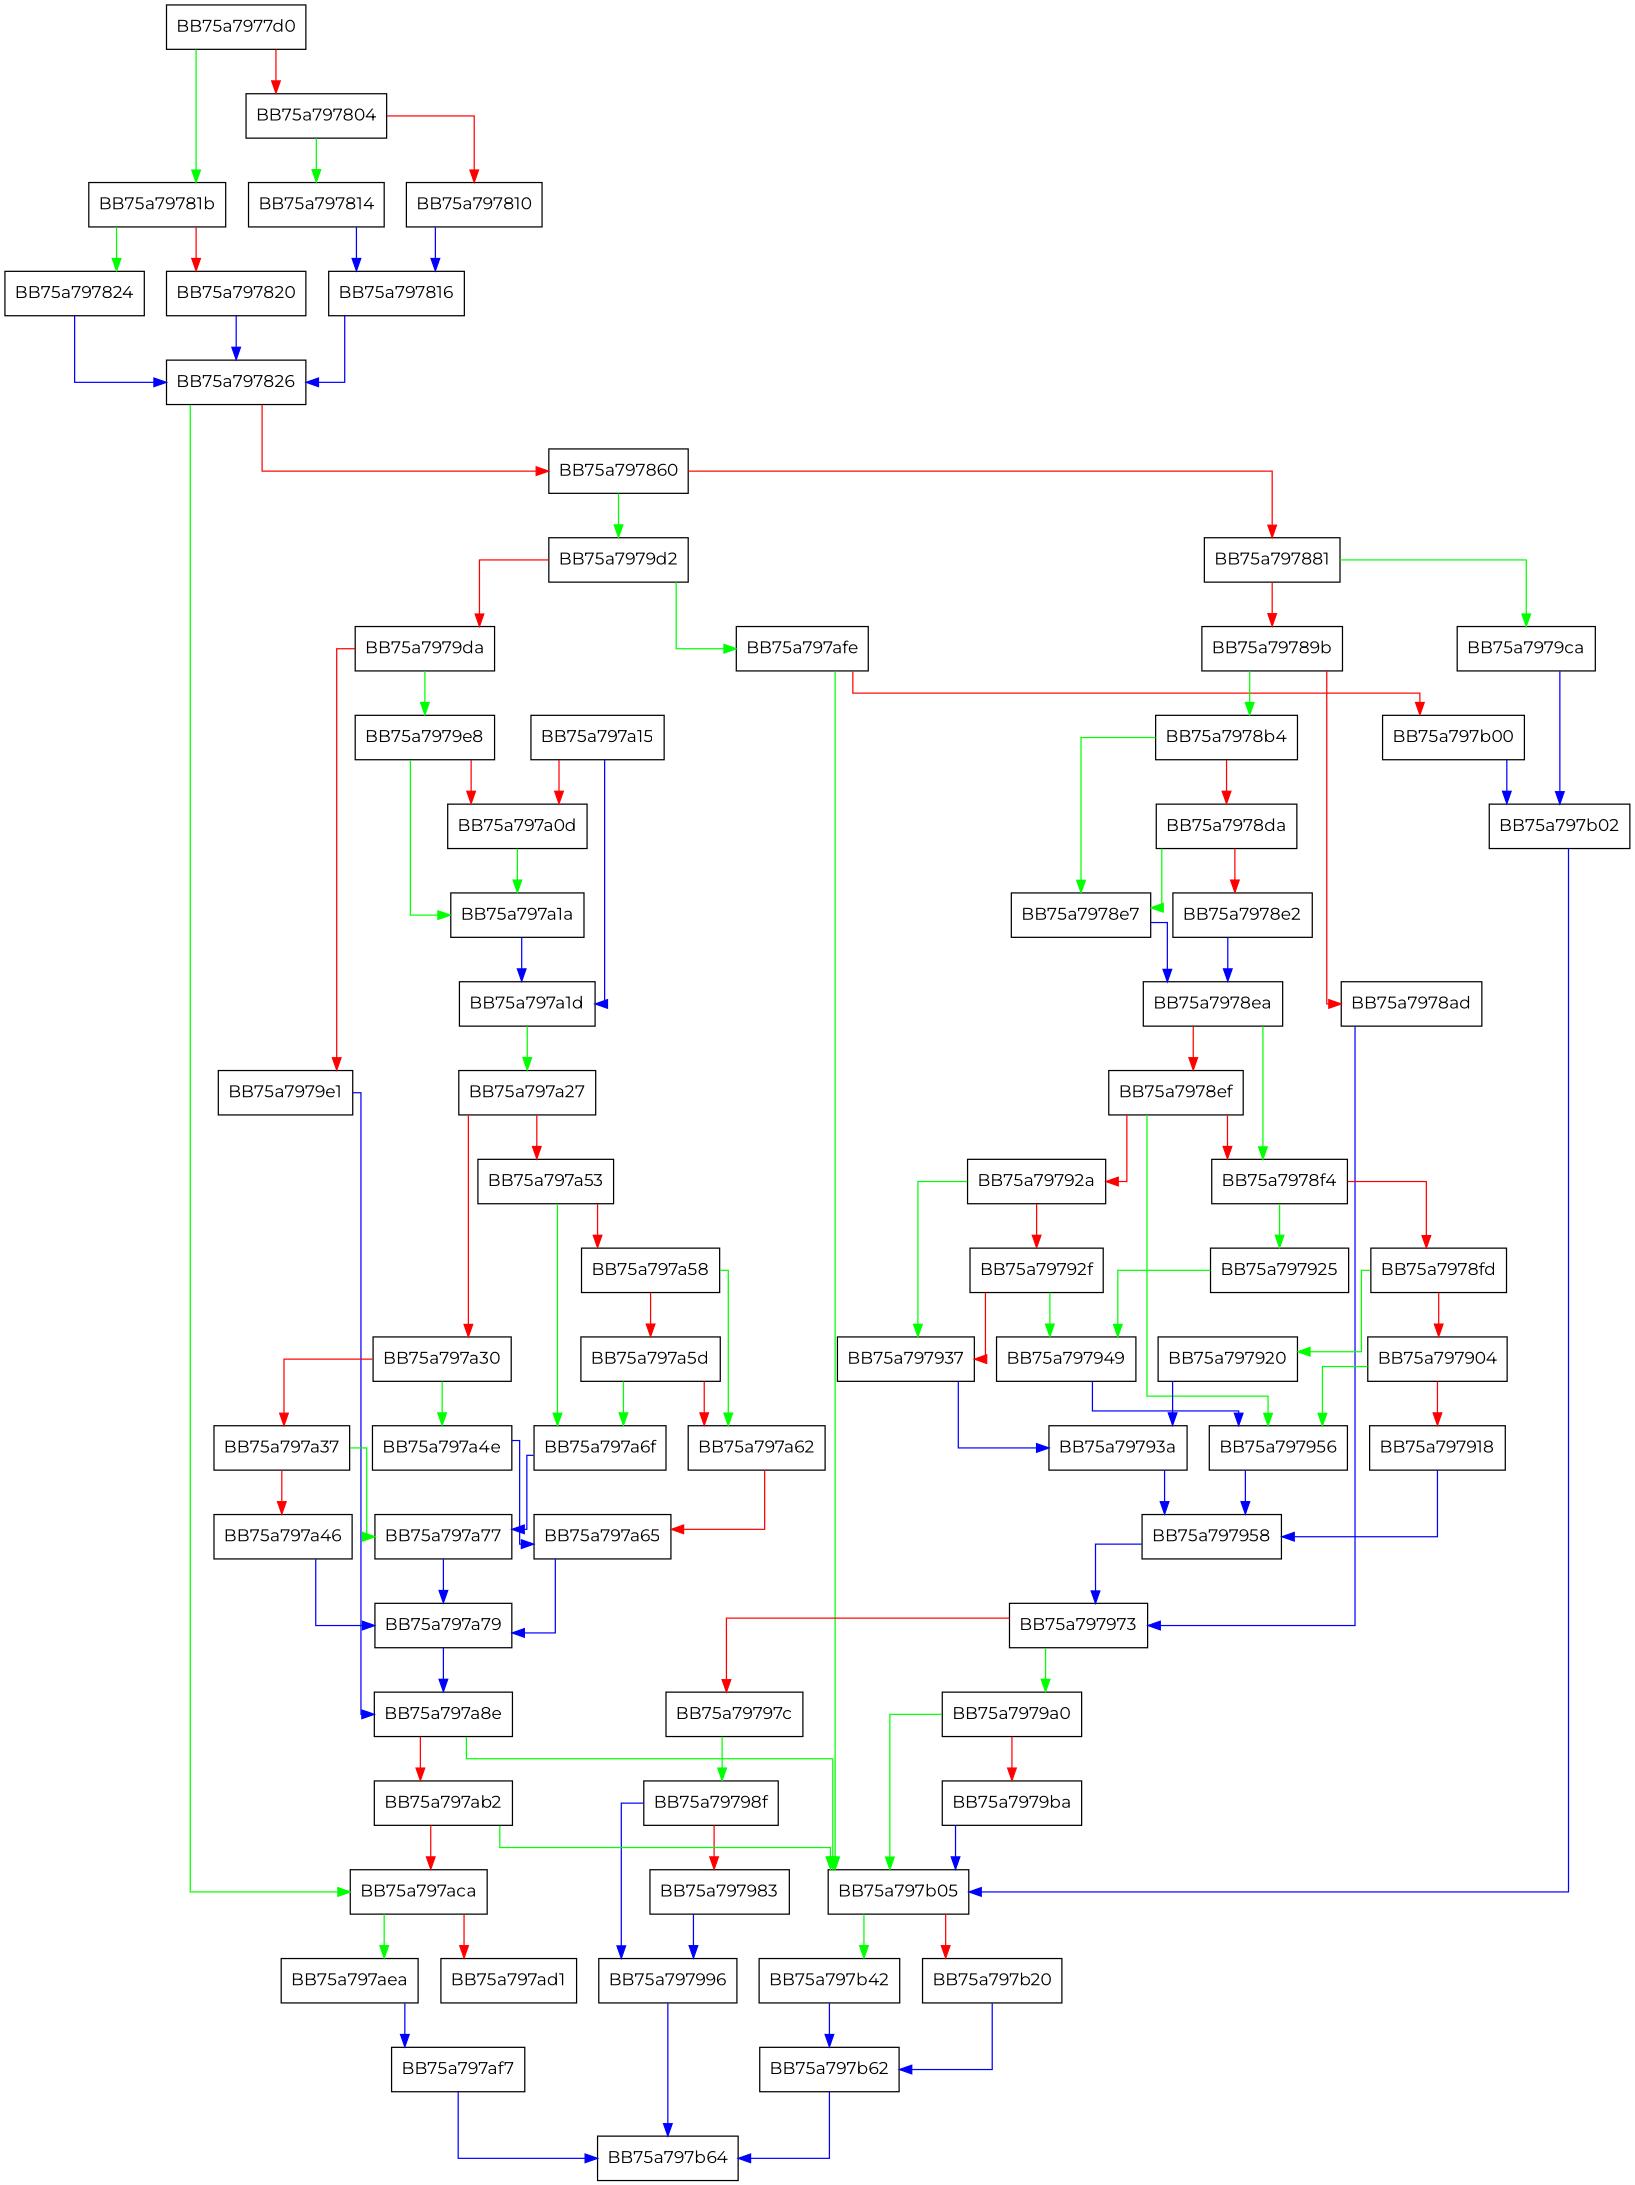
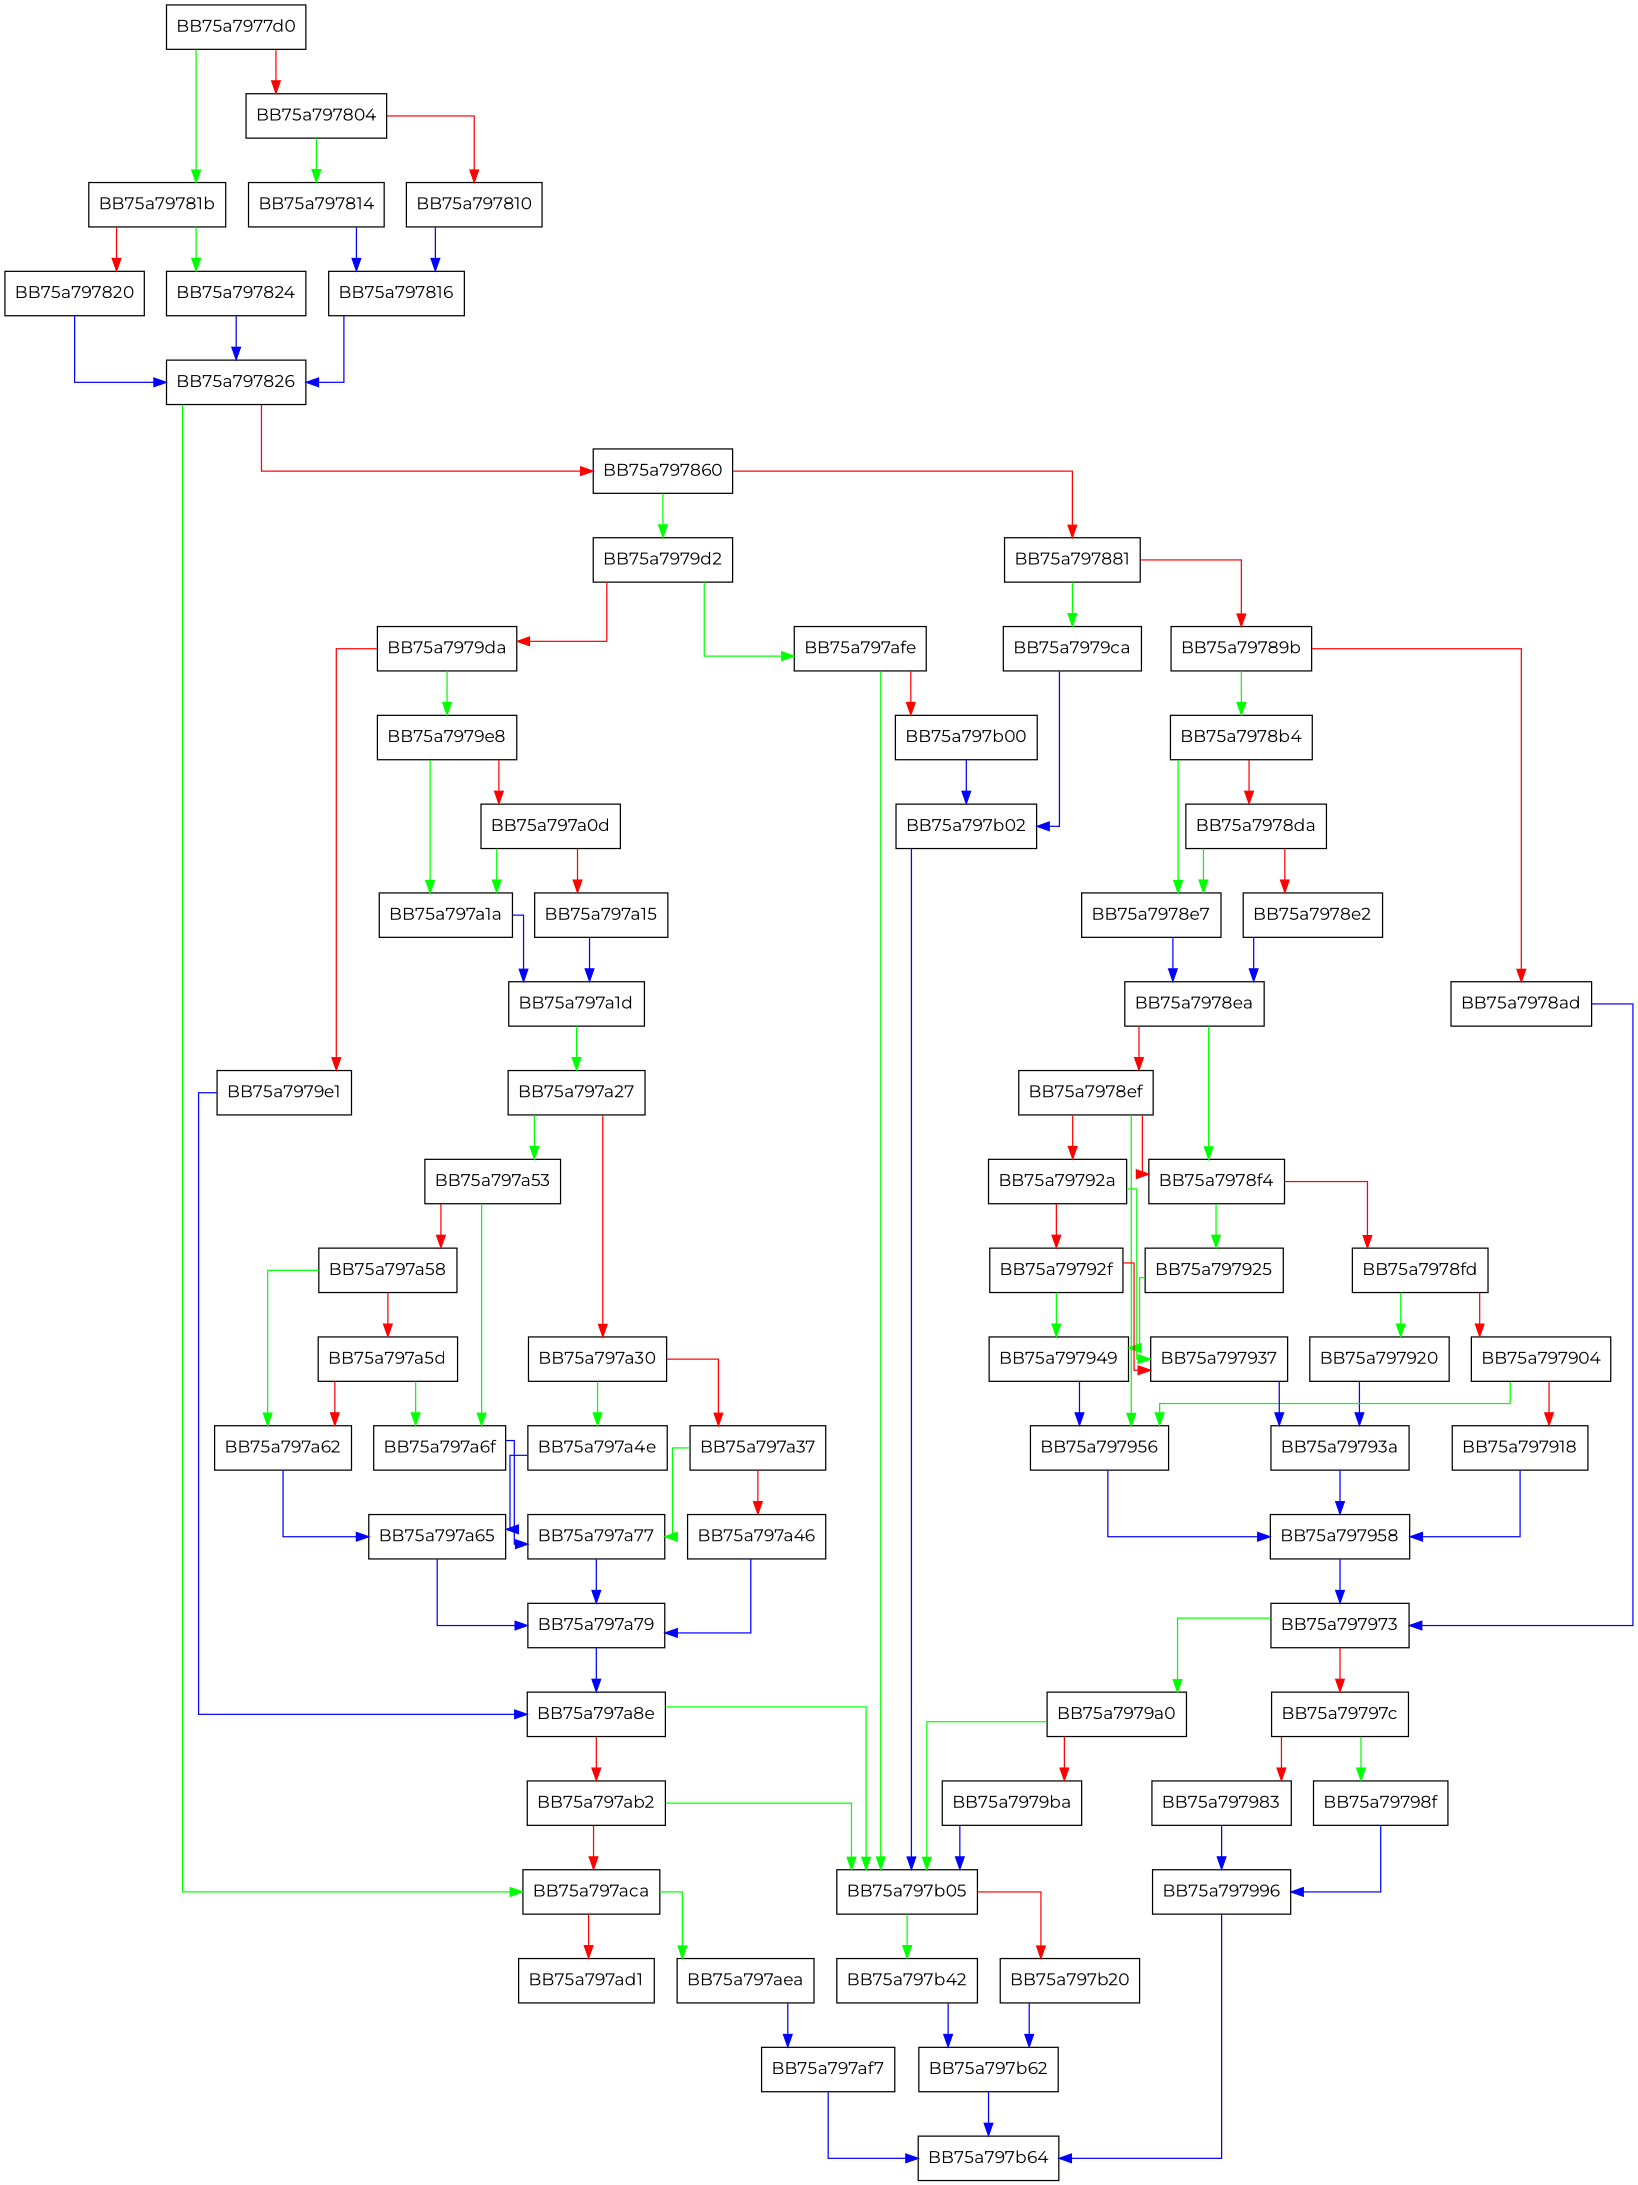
edge "BB75a797a15" -> "BB75a797a0d": reversed
edge "BB75a797a27" -> "BB75a797a53": color red -> green
edge "BB75a797a62" -> "BB75a797a65": color red -> blue
edge "BB75a79798f" -> "BB75a797983": now "BB75a79797c" -> "BB75a797983"
